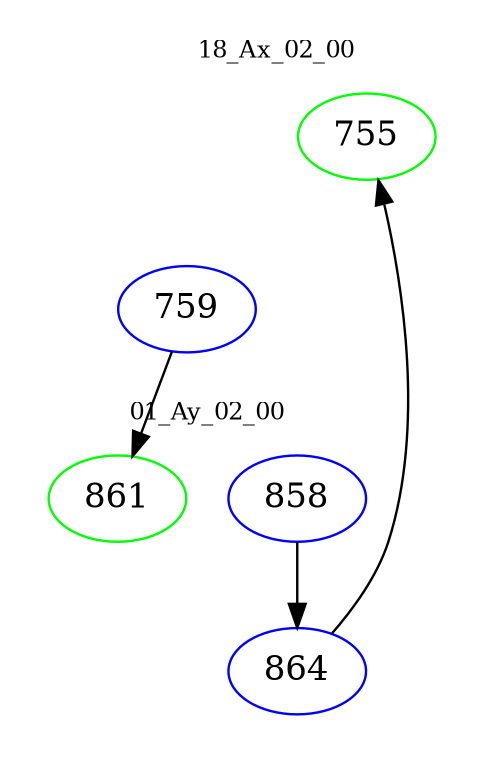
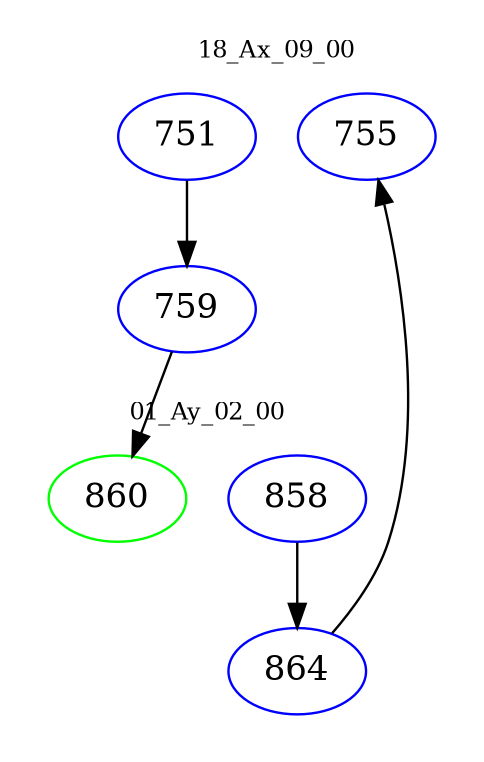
cluster "18_Ax_02_00": label "18_Ax_02_00" -> "18_Ax_09_00"
node "751": added
node "755": color green -> blue
node "861": label "861" -> "860"
